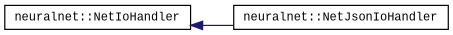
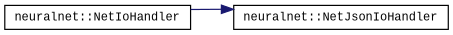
edge "neuralnet::NetJsonIoHandler" -> "neuralnet::NetIoHandler": reversed
